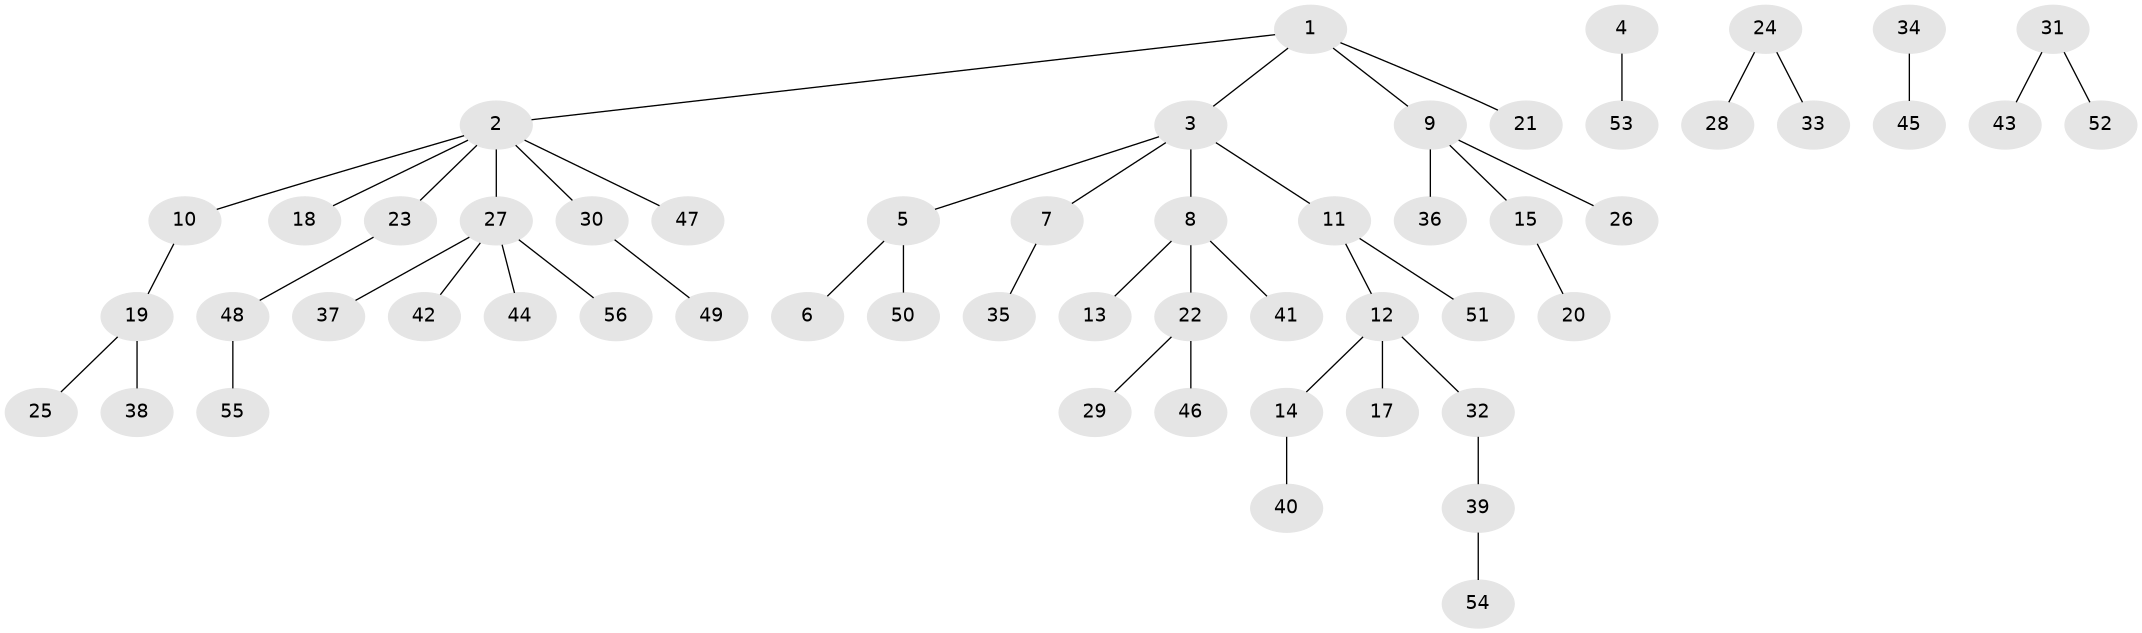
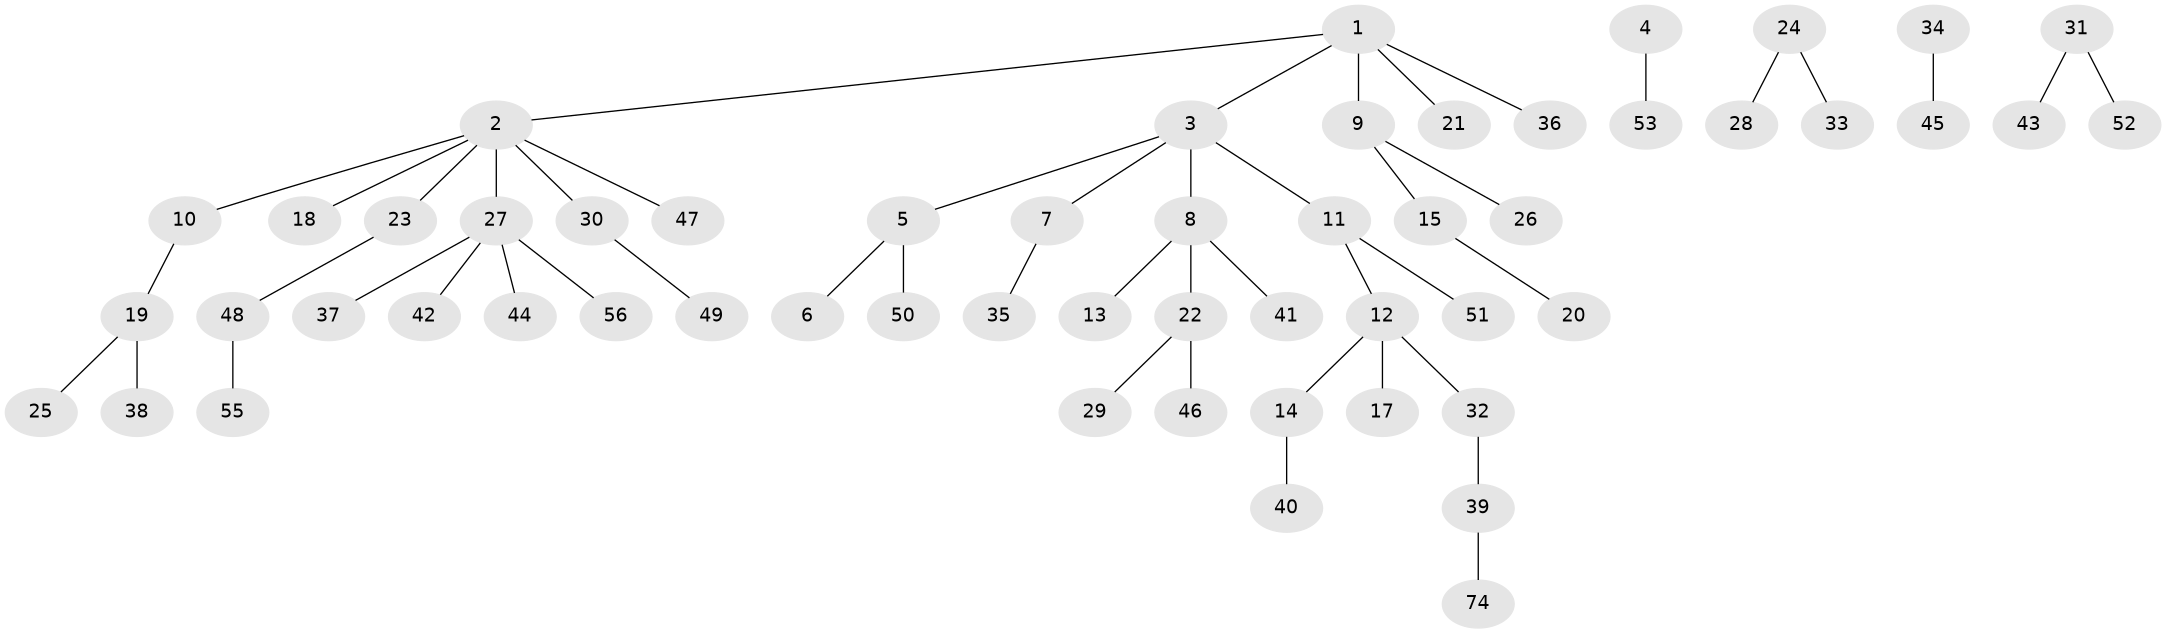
edge "9" -- "36": now "1" -- "36"
node "54": label "54" -> "74"
